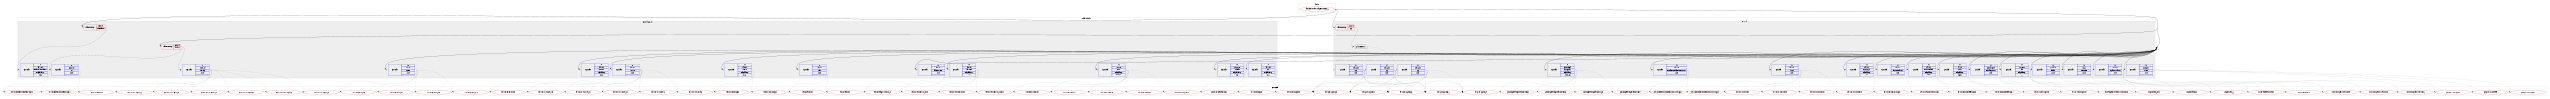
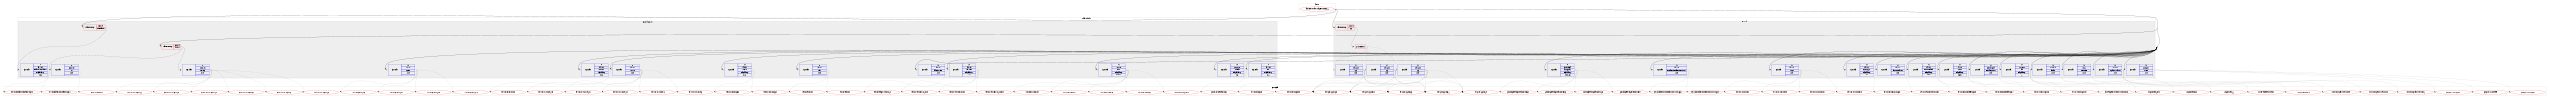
node "app-crypt/intltool-krb5-1.15": label "app-crypt/intltool-krb5-1.15" -> "app-crypt/mit-krb5-1.15"
